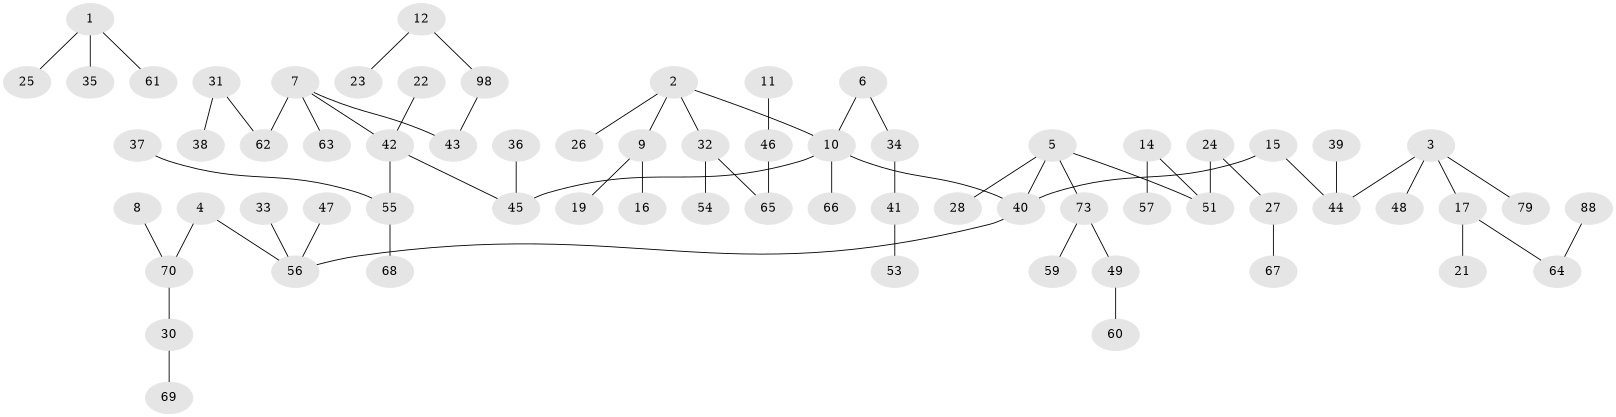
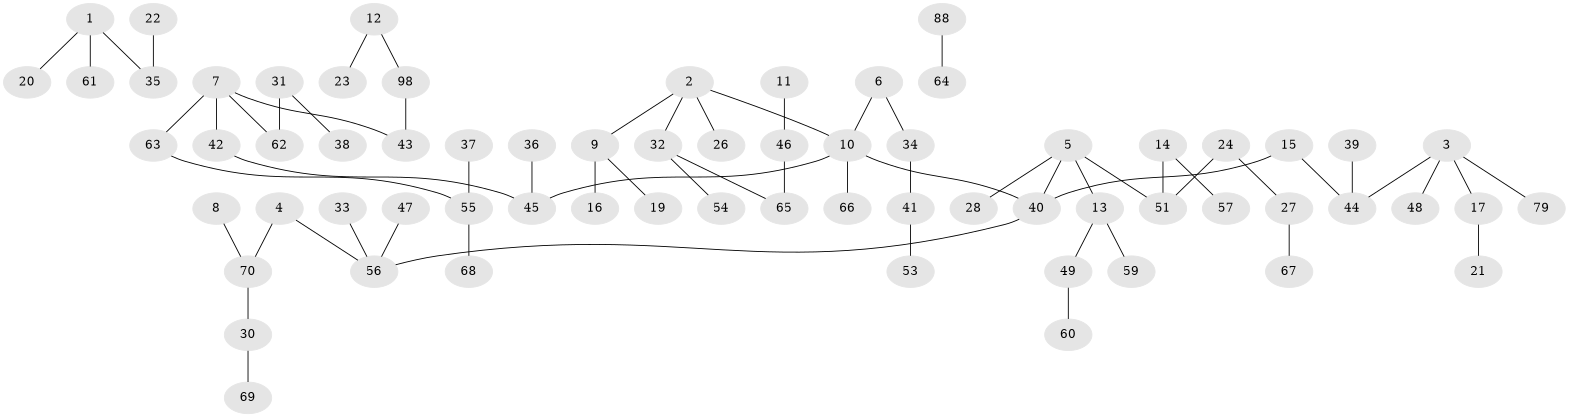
node "25": label "25" -> "20"
edge "22" -- "42": now "22" -- "35"
edge "42" -- "55": now "63" -- "55"
node "73": label "73" -> "13"
edge "17" -- "64": removed
